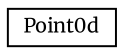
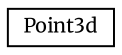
node "Point0d": label "Point0d" -> "Point3d"
